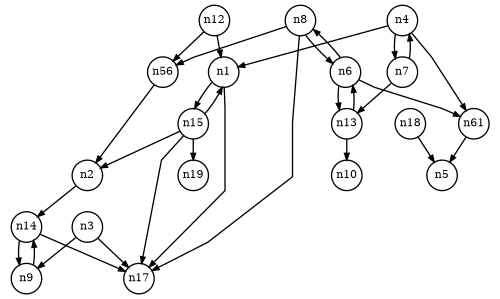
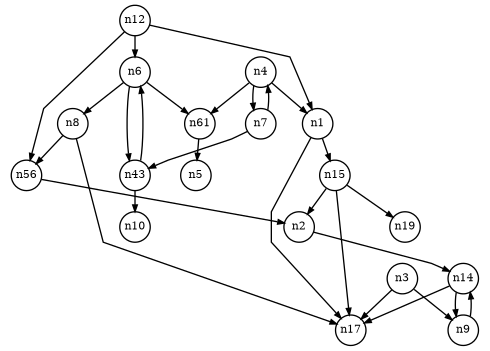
edge "n8" -> "n6": now "n12" -> "n6"
edge "n15" -> "n1": removed
node "n13": label "n13" -> "n43"
node "n18": removed
